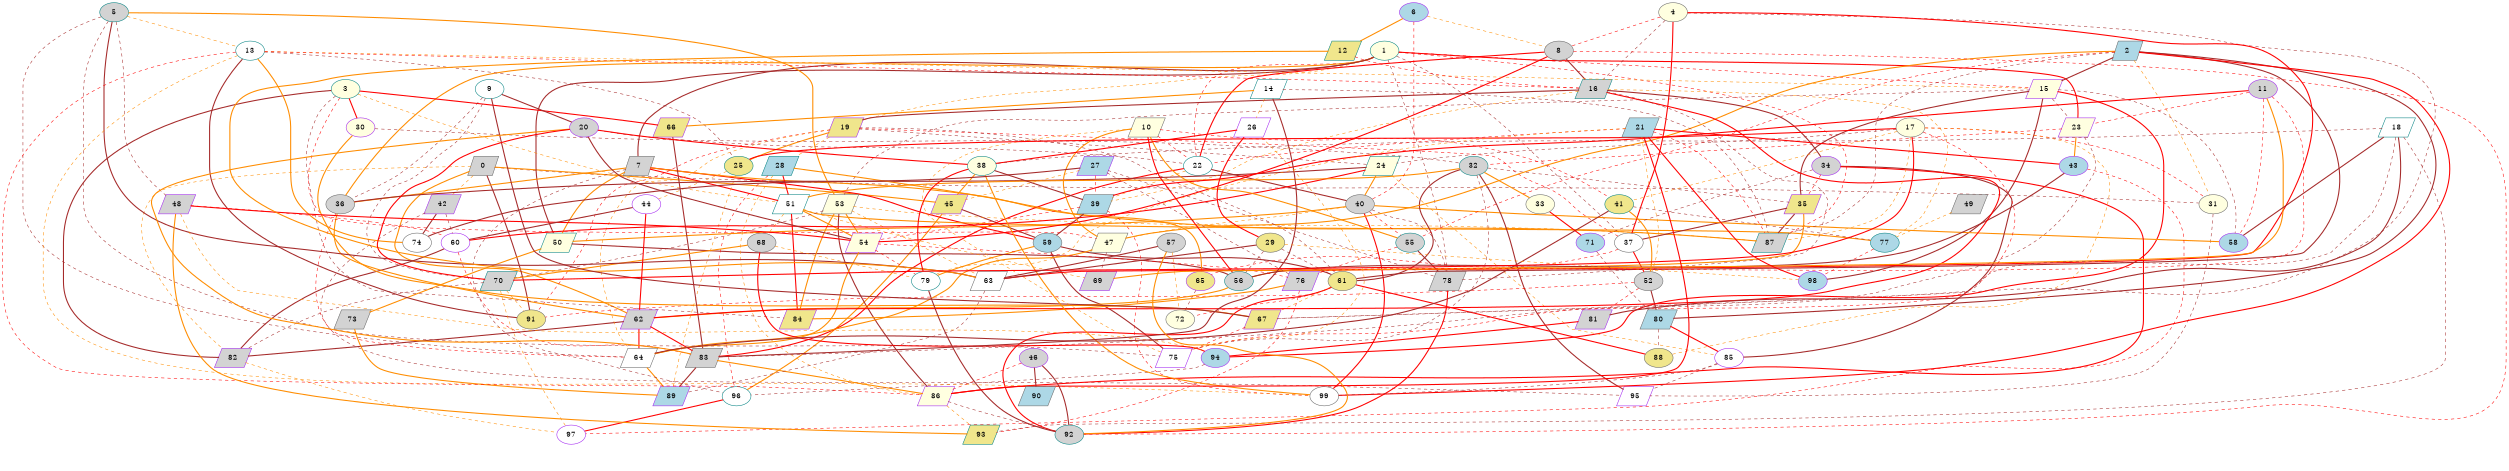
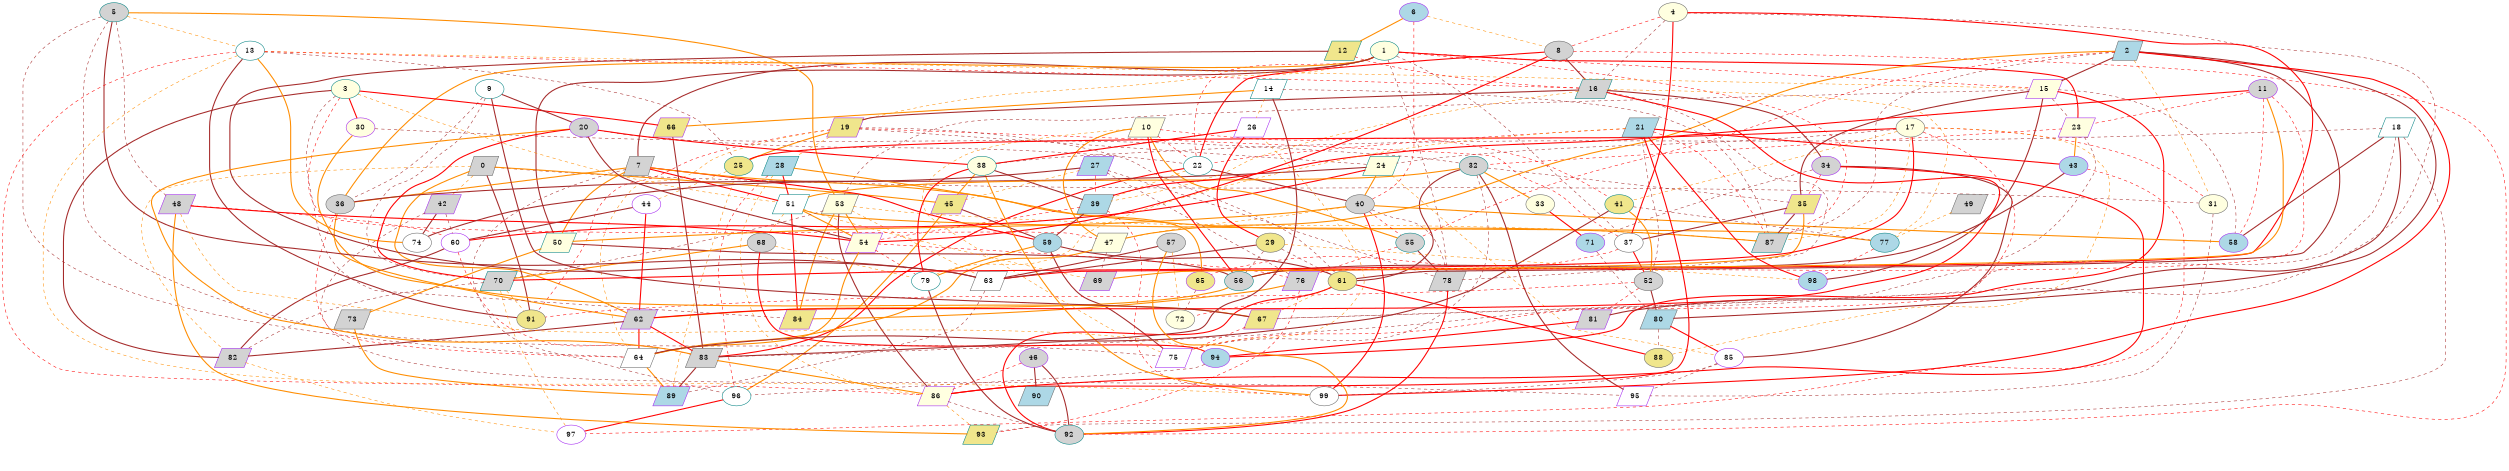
edge "12" -- "63": color darkorange -> brown
edge "21" -- "52": color darkorange -> brown
